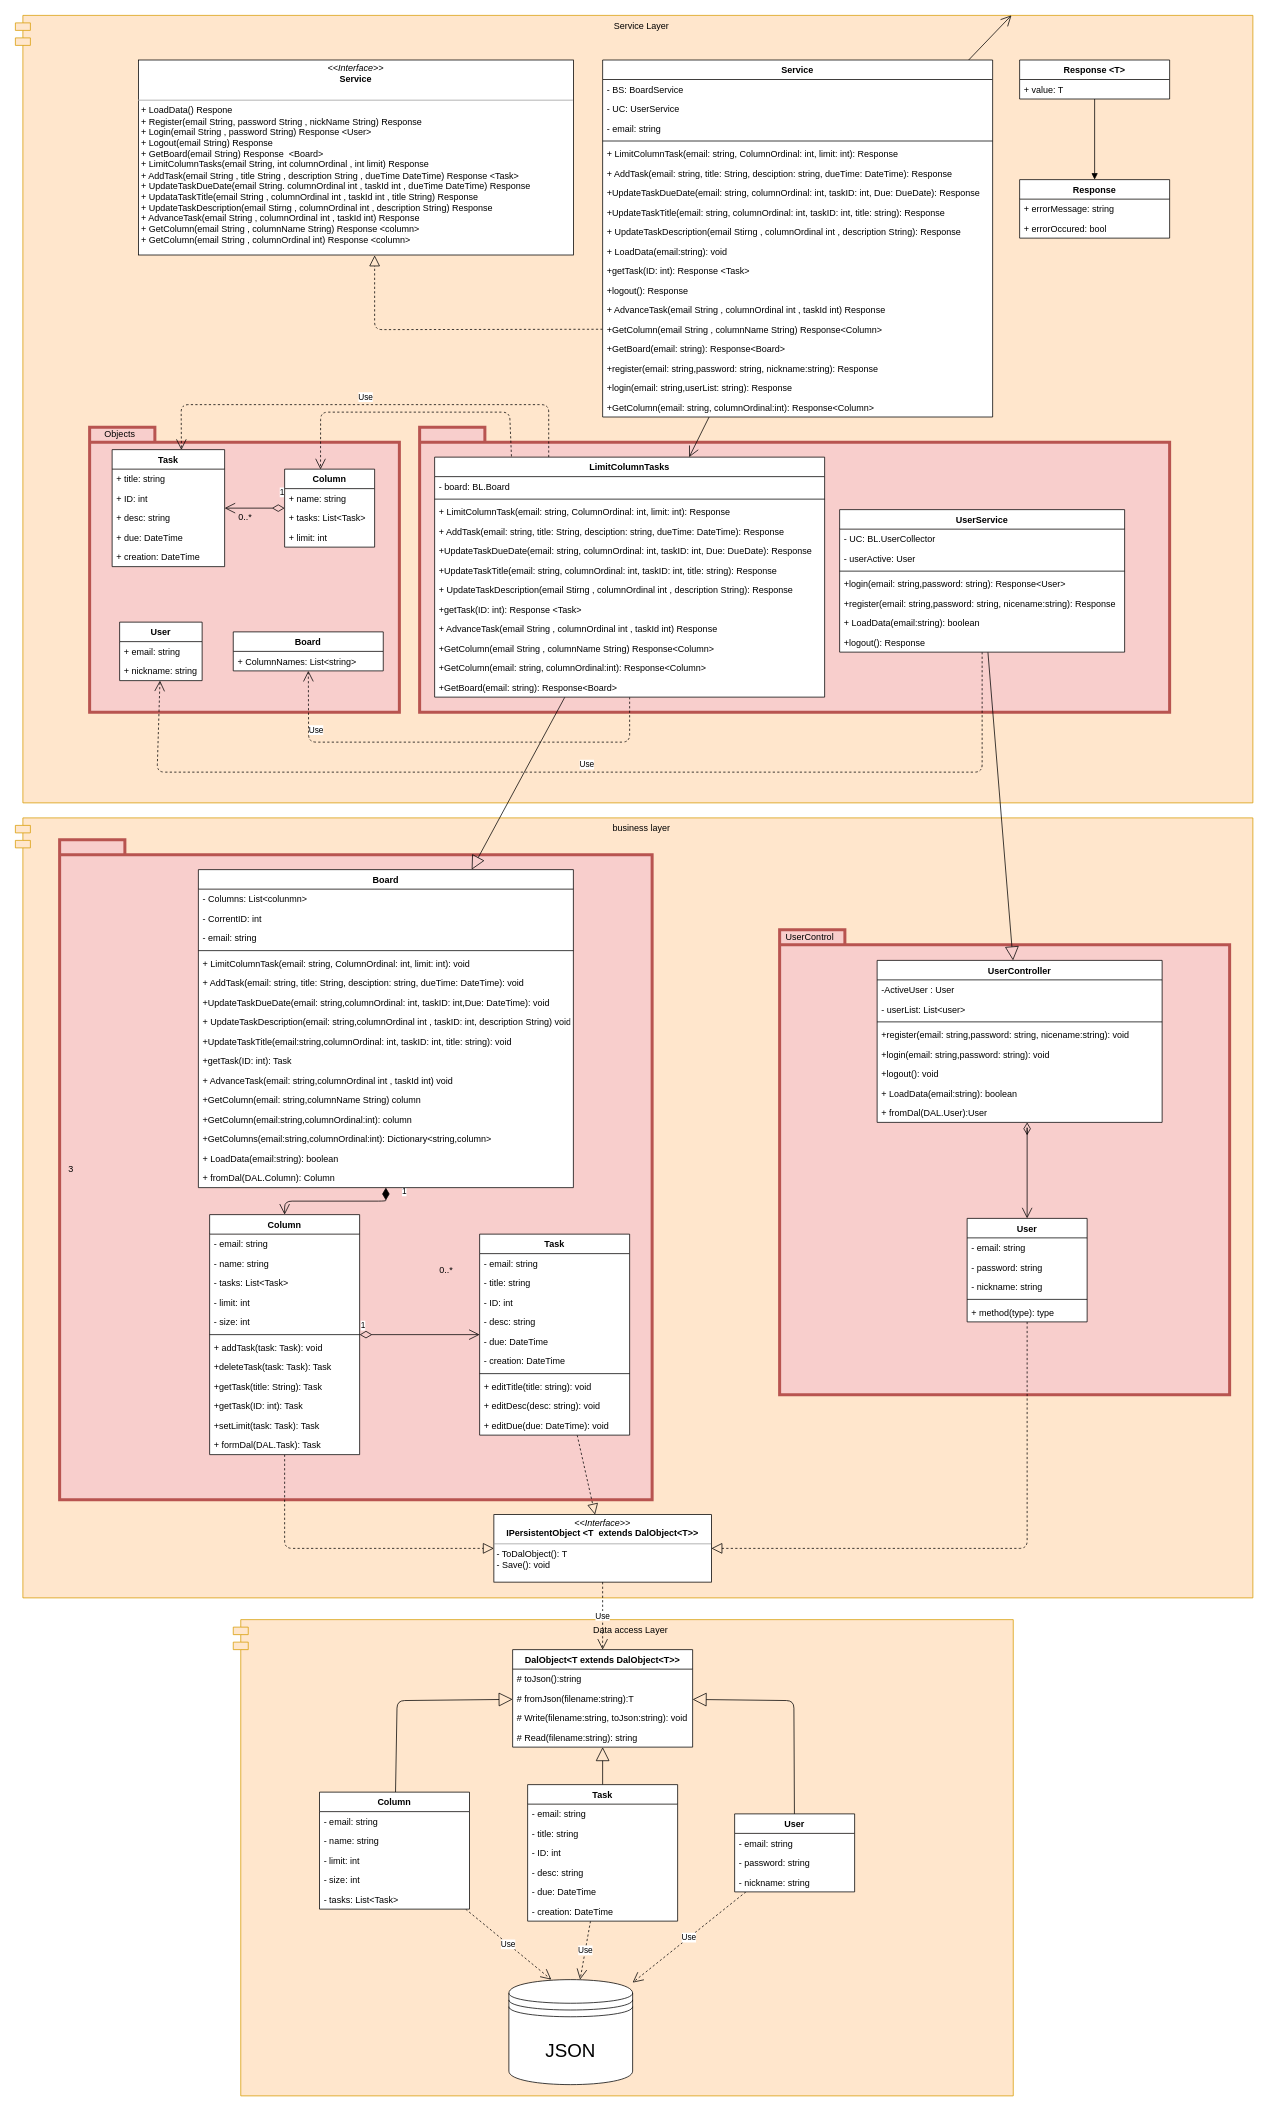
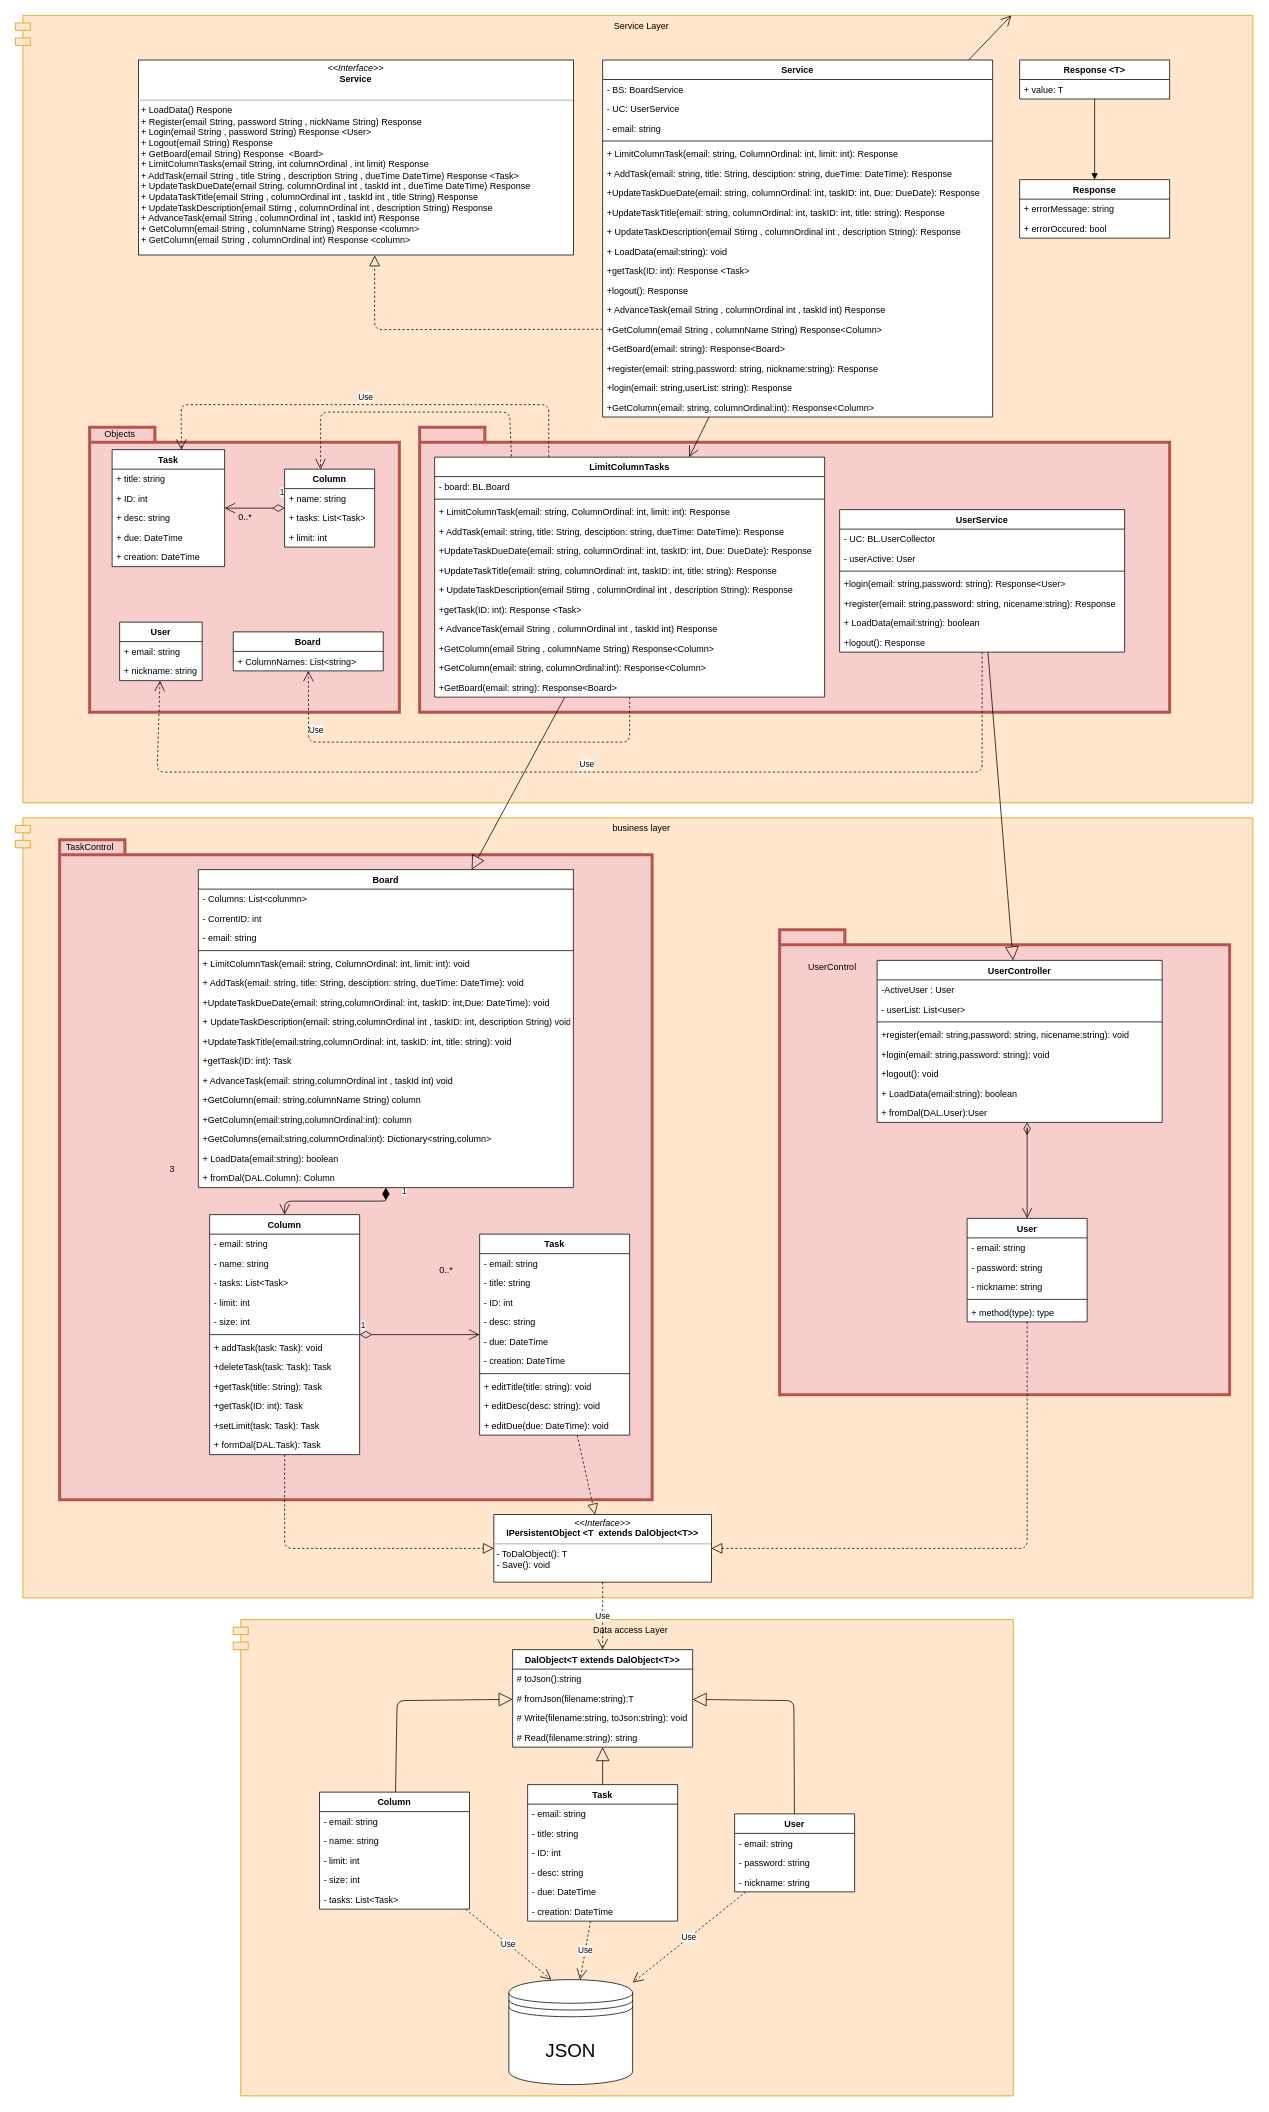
node "TaskControl": added
node "UserControl": moved (810, 937) -> (832, 967)
node "3": moved (71, 1170) -> (172, 1170)
